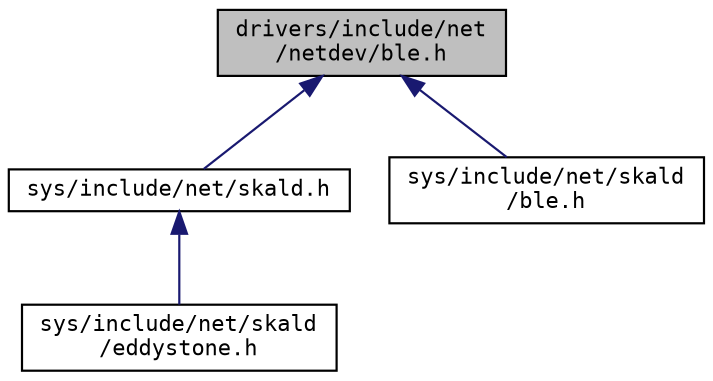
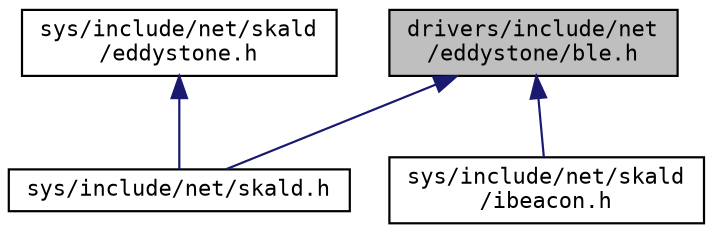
node "drivers/include/net /netdev/ble.h": label "drivers/include/net /netdev/ble.h" -> "drivers/include/net /eddystone/ble.h"
node "sys/include/net/skald /ble.h": label "sys/include/net/skald /ble.h" -> "sys/include/net/skald /ibeacon.h"
edge "sys/include/net/skald /eddystone.h" -> "sys/include/net/skald.h": reversed
